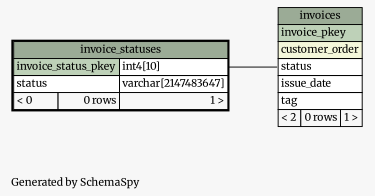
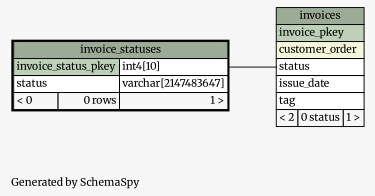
node "invoices": text "0 rows" -> "0 status"
